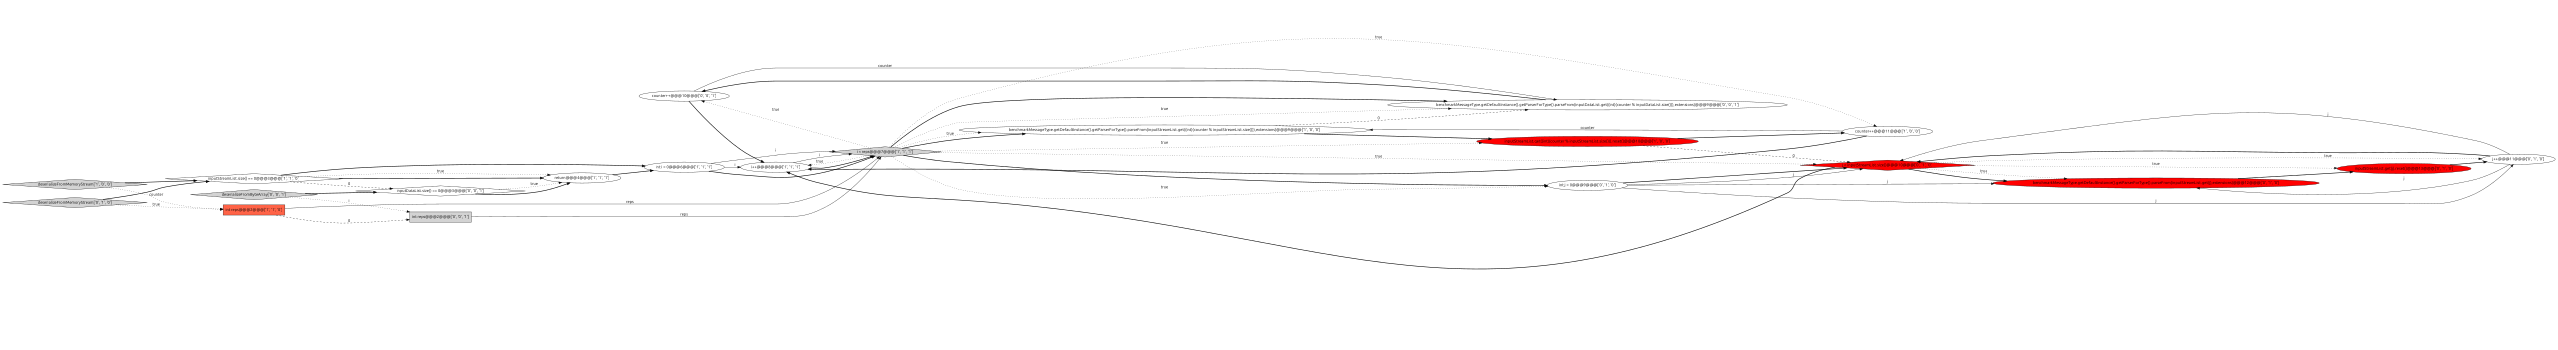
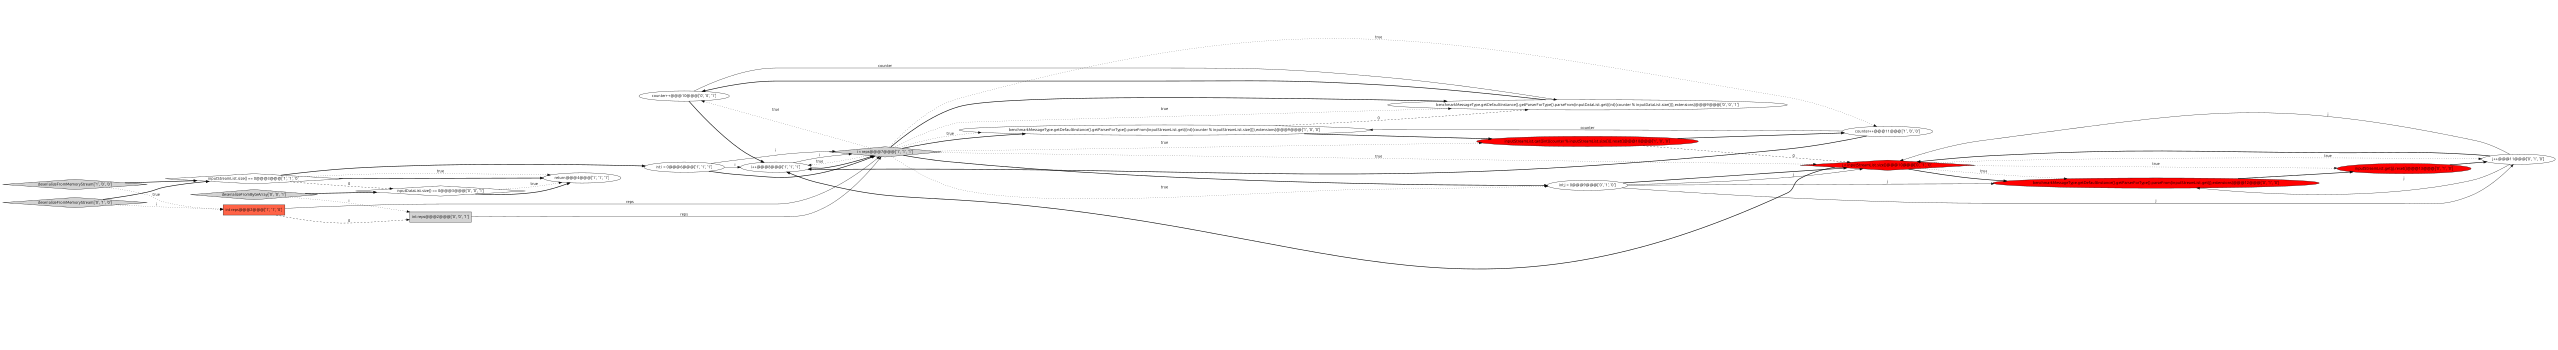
edge "return@@@4@@@['1', '1', '1']" -> "int i = 0@@@6@@@['1', '1', '1']": removed
edge "deserializeFromMemoryStream['1', '0', '0']" -> "int reps@@@2@@@['1', '1', '0']": label "counter" -> "true"
edge "deserializeFromMemoryStream['0', '1', '0']" -> "int reps@@@2@@@['1', '1', '0']": label "true" -> "i"
